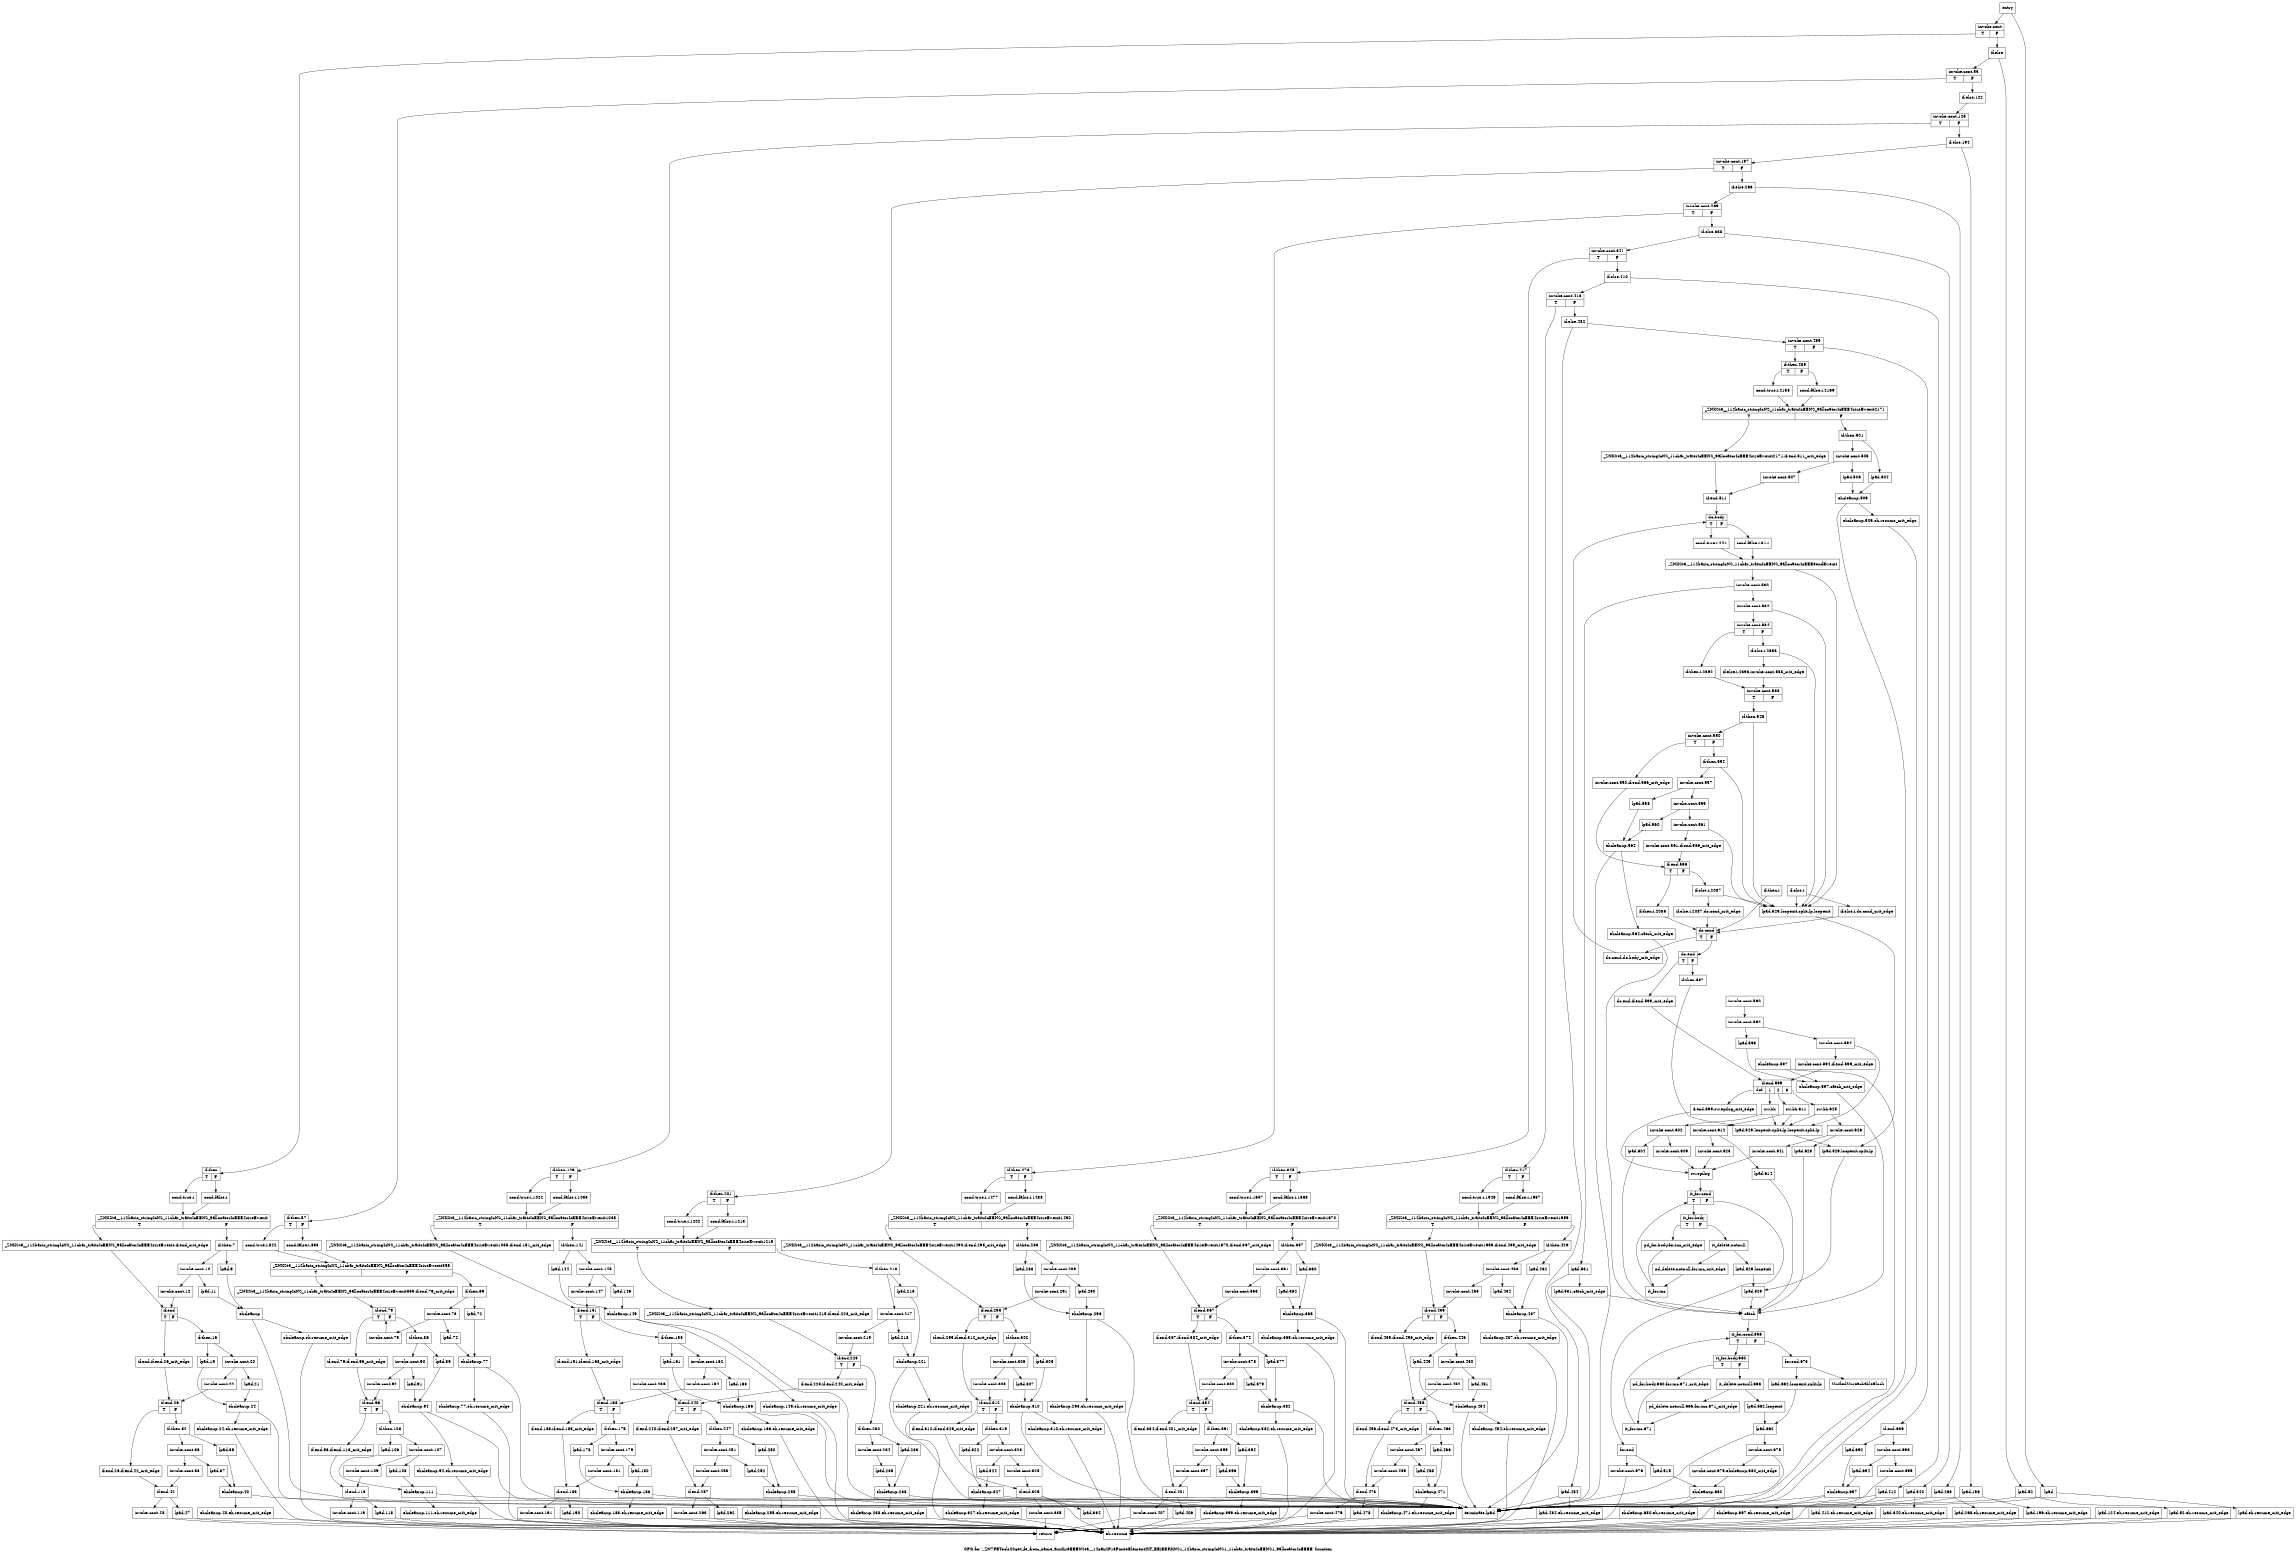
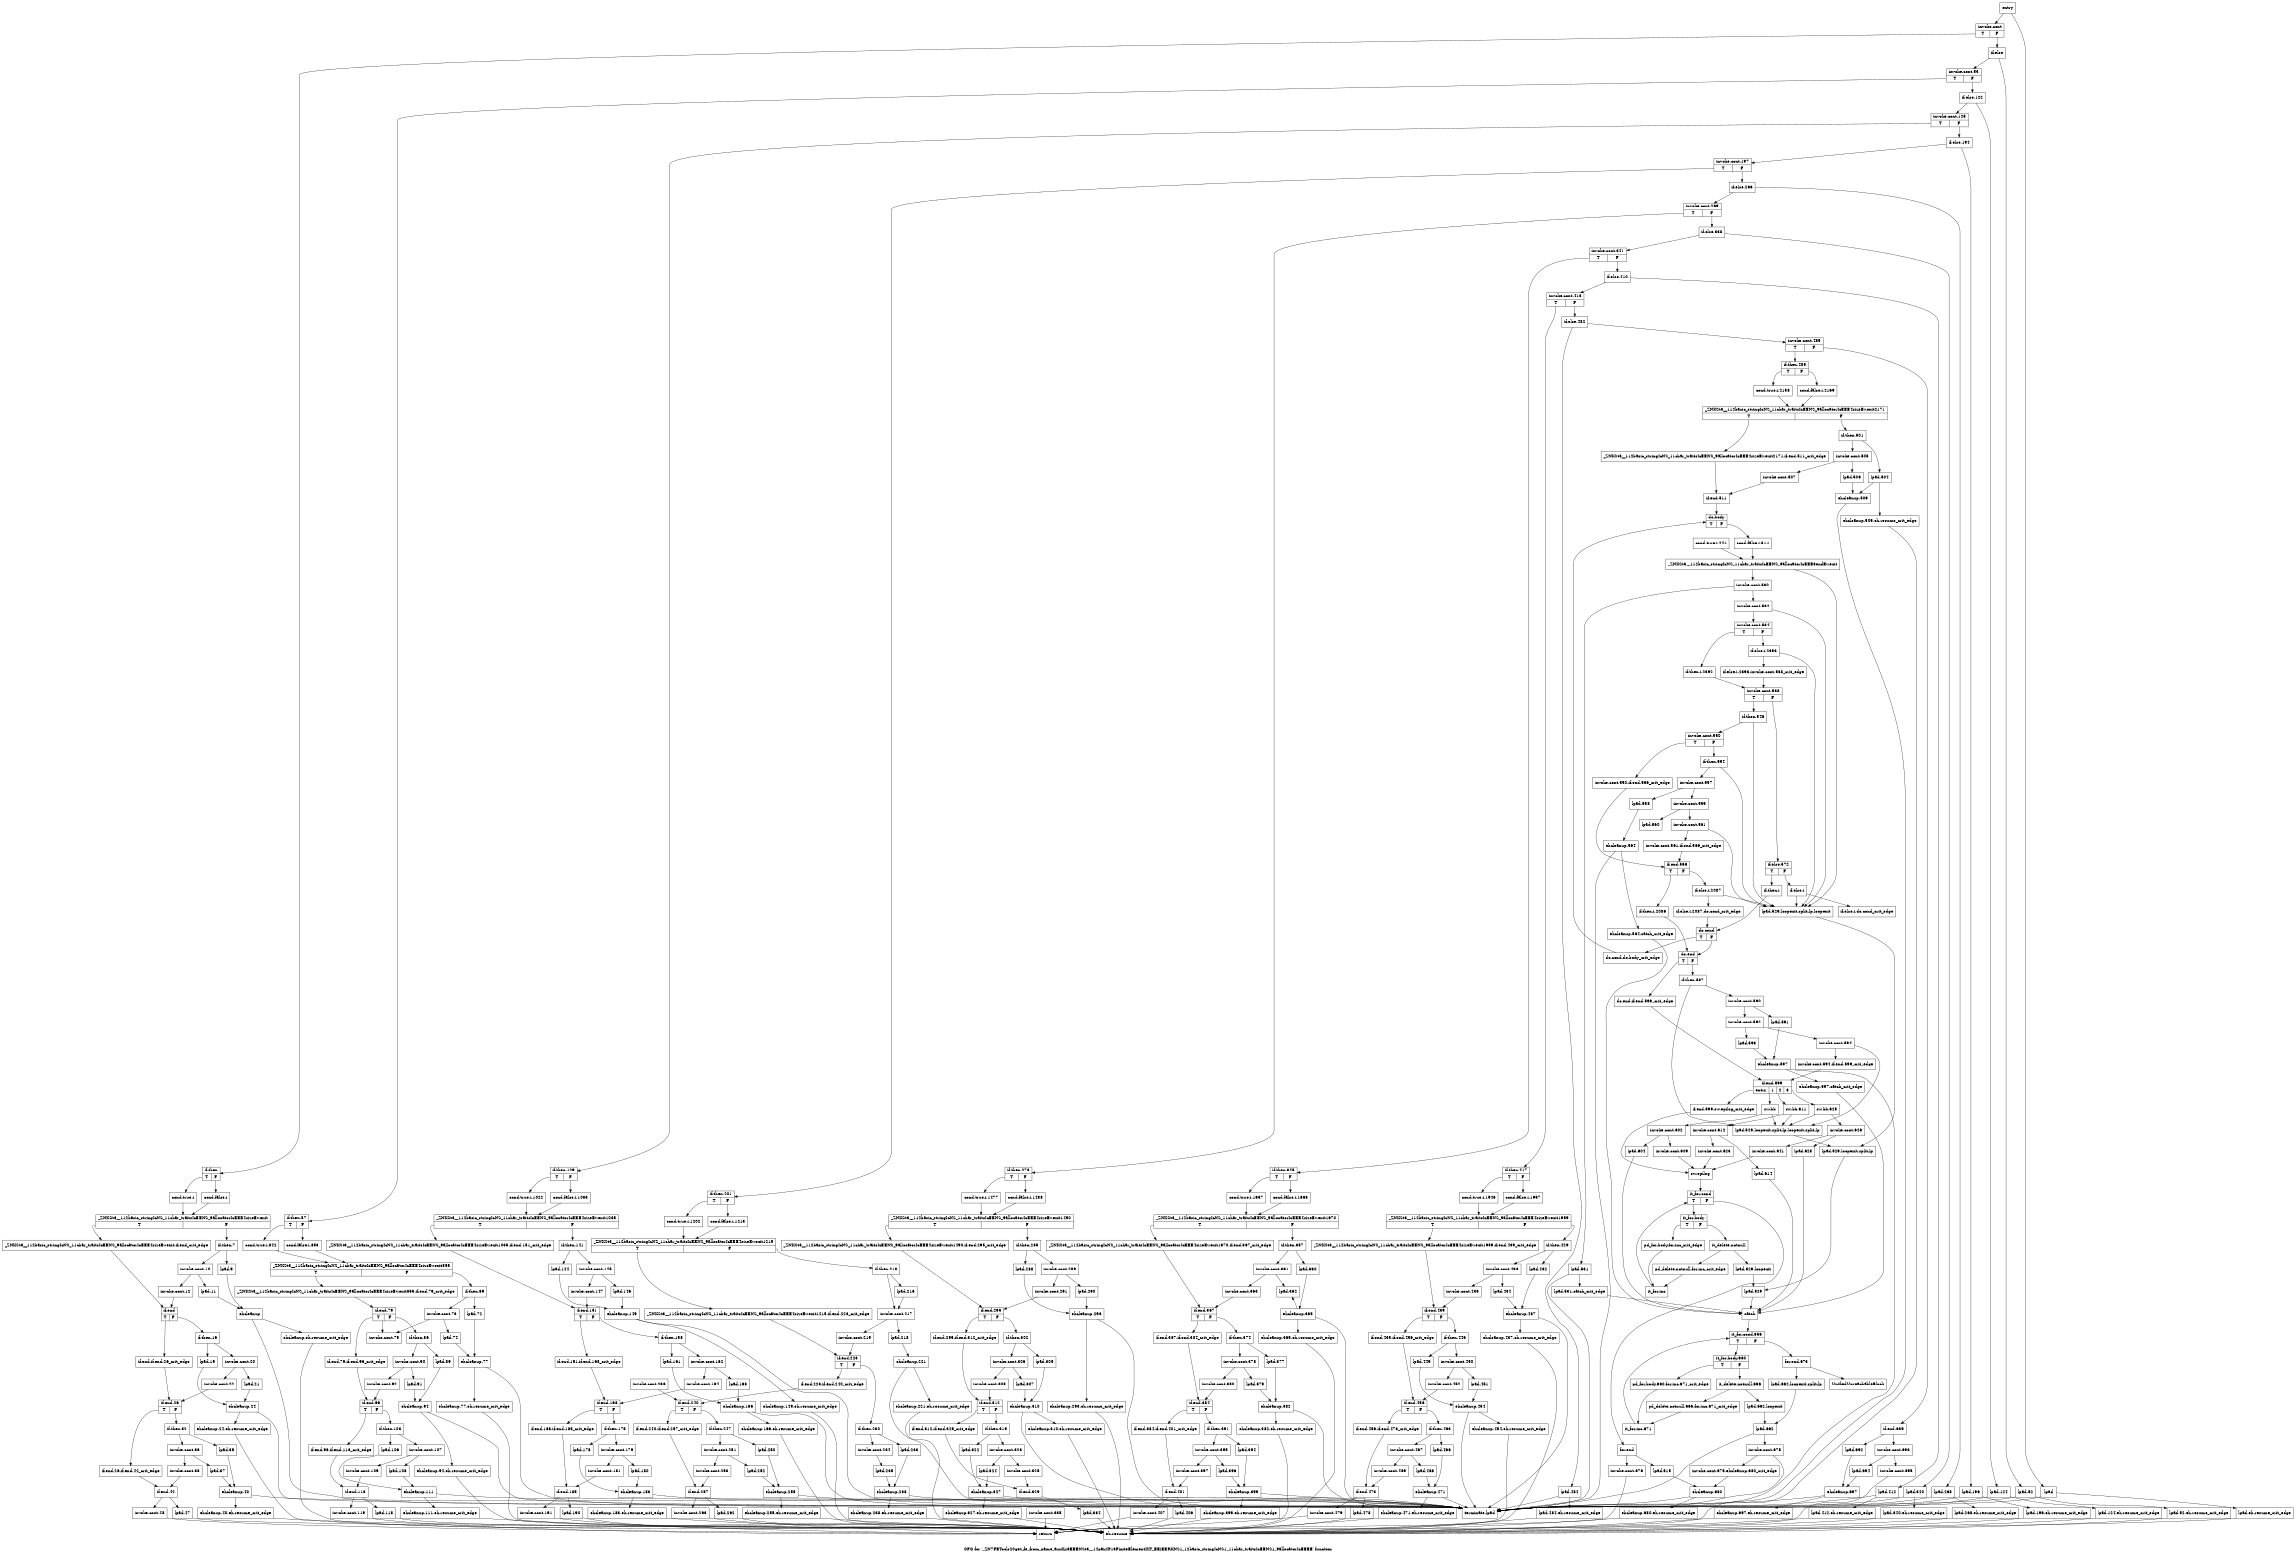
edge "ehcleanup.509" -> "ehcleanup.509.eh.resume_crit_edge": now "lpad.504" -> "ehcleanup.509.eh.resume_crit_edge"
edge "do.body" -> "cond.true.i.24.i": removed
edge "lpad.560" -> "ehcleanup.564": removed
node "if.else.572": added
edge "if.then.i.2086" -> "do.cond": now "if.then.i.2086" -> "do.end"
edge "if.else.i.do.cond_crit_edge" -> "do.cond": removed
edge "if.then.587" -> "invoke.cont.590": added
node "lpad.591": added
edge "lpad.593" -> "ehcleanup.597.catch_crit_edge": now "lpad.593" -> "ehcleanup.597"
node "if.end.599": text "def" -> "entry"
edge "lpad.362" -> "ehcleanup.365": reversed
edge "lpad.216" -> "ehcleanup.221": now "lpad.216" -> "invoke.cont.217"
edge "invoke.cont.75" -> "if.end.79": reversed
node "lpad.124": added
edge "if.end.329" -> "invoke.cont.335": removed
edge "if.end.329" -> "eh.resume": now "lpad.334" -> "eh.resume"
